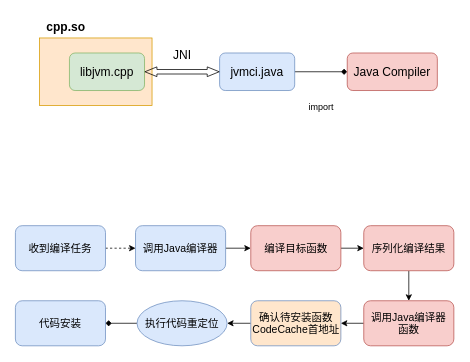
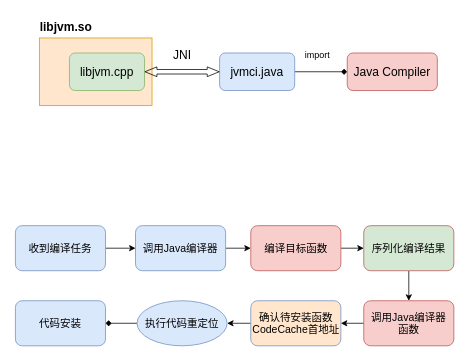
node "cpp.so": label "cpp.so" -> "libjvm.so"
node "import": moved (321, 108) -> (317, 55)
edge "收到编译任务" -> "调用Java编译器": style dashed -> solid
node "序列化编译结果": fillcolor #f8cecc -> #d5e8d4
